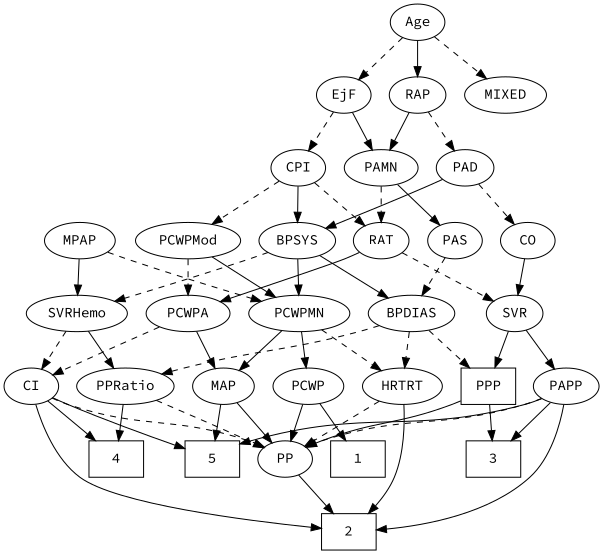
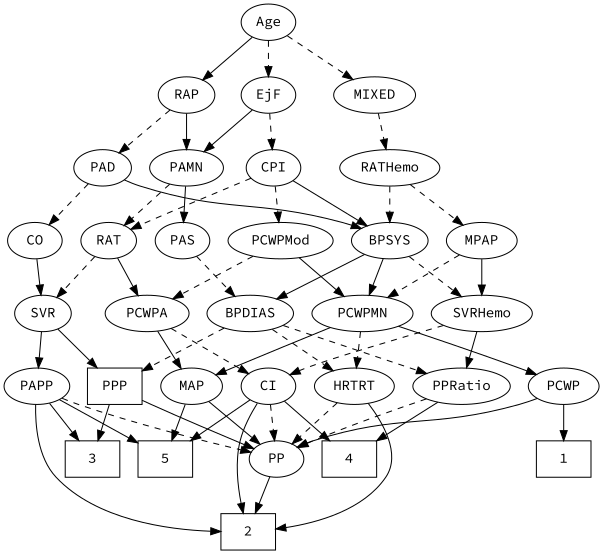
node "RATHemo": added
